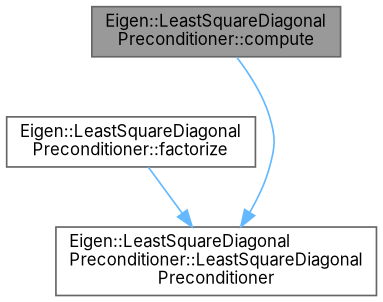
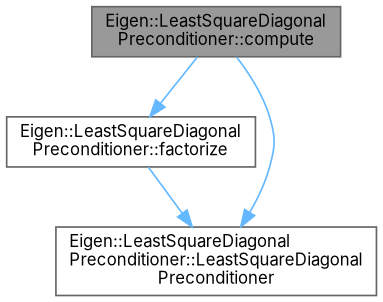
edge "Eigen::LeastSquareDiagonal Preconditioner::compute" -> "Eigen::LeastSquareDiagonal Preconditioner::factorize": added
